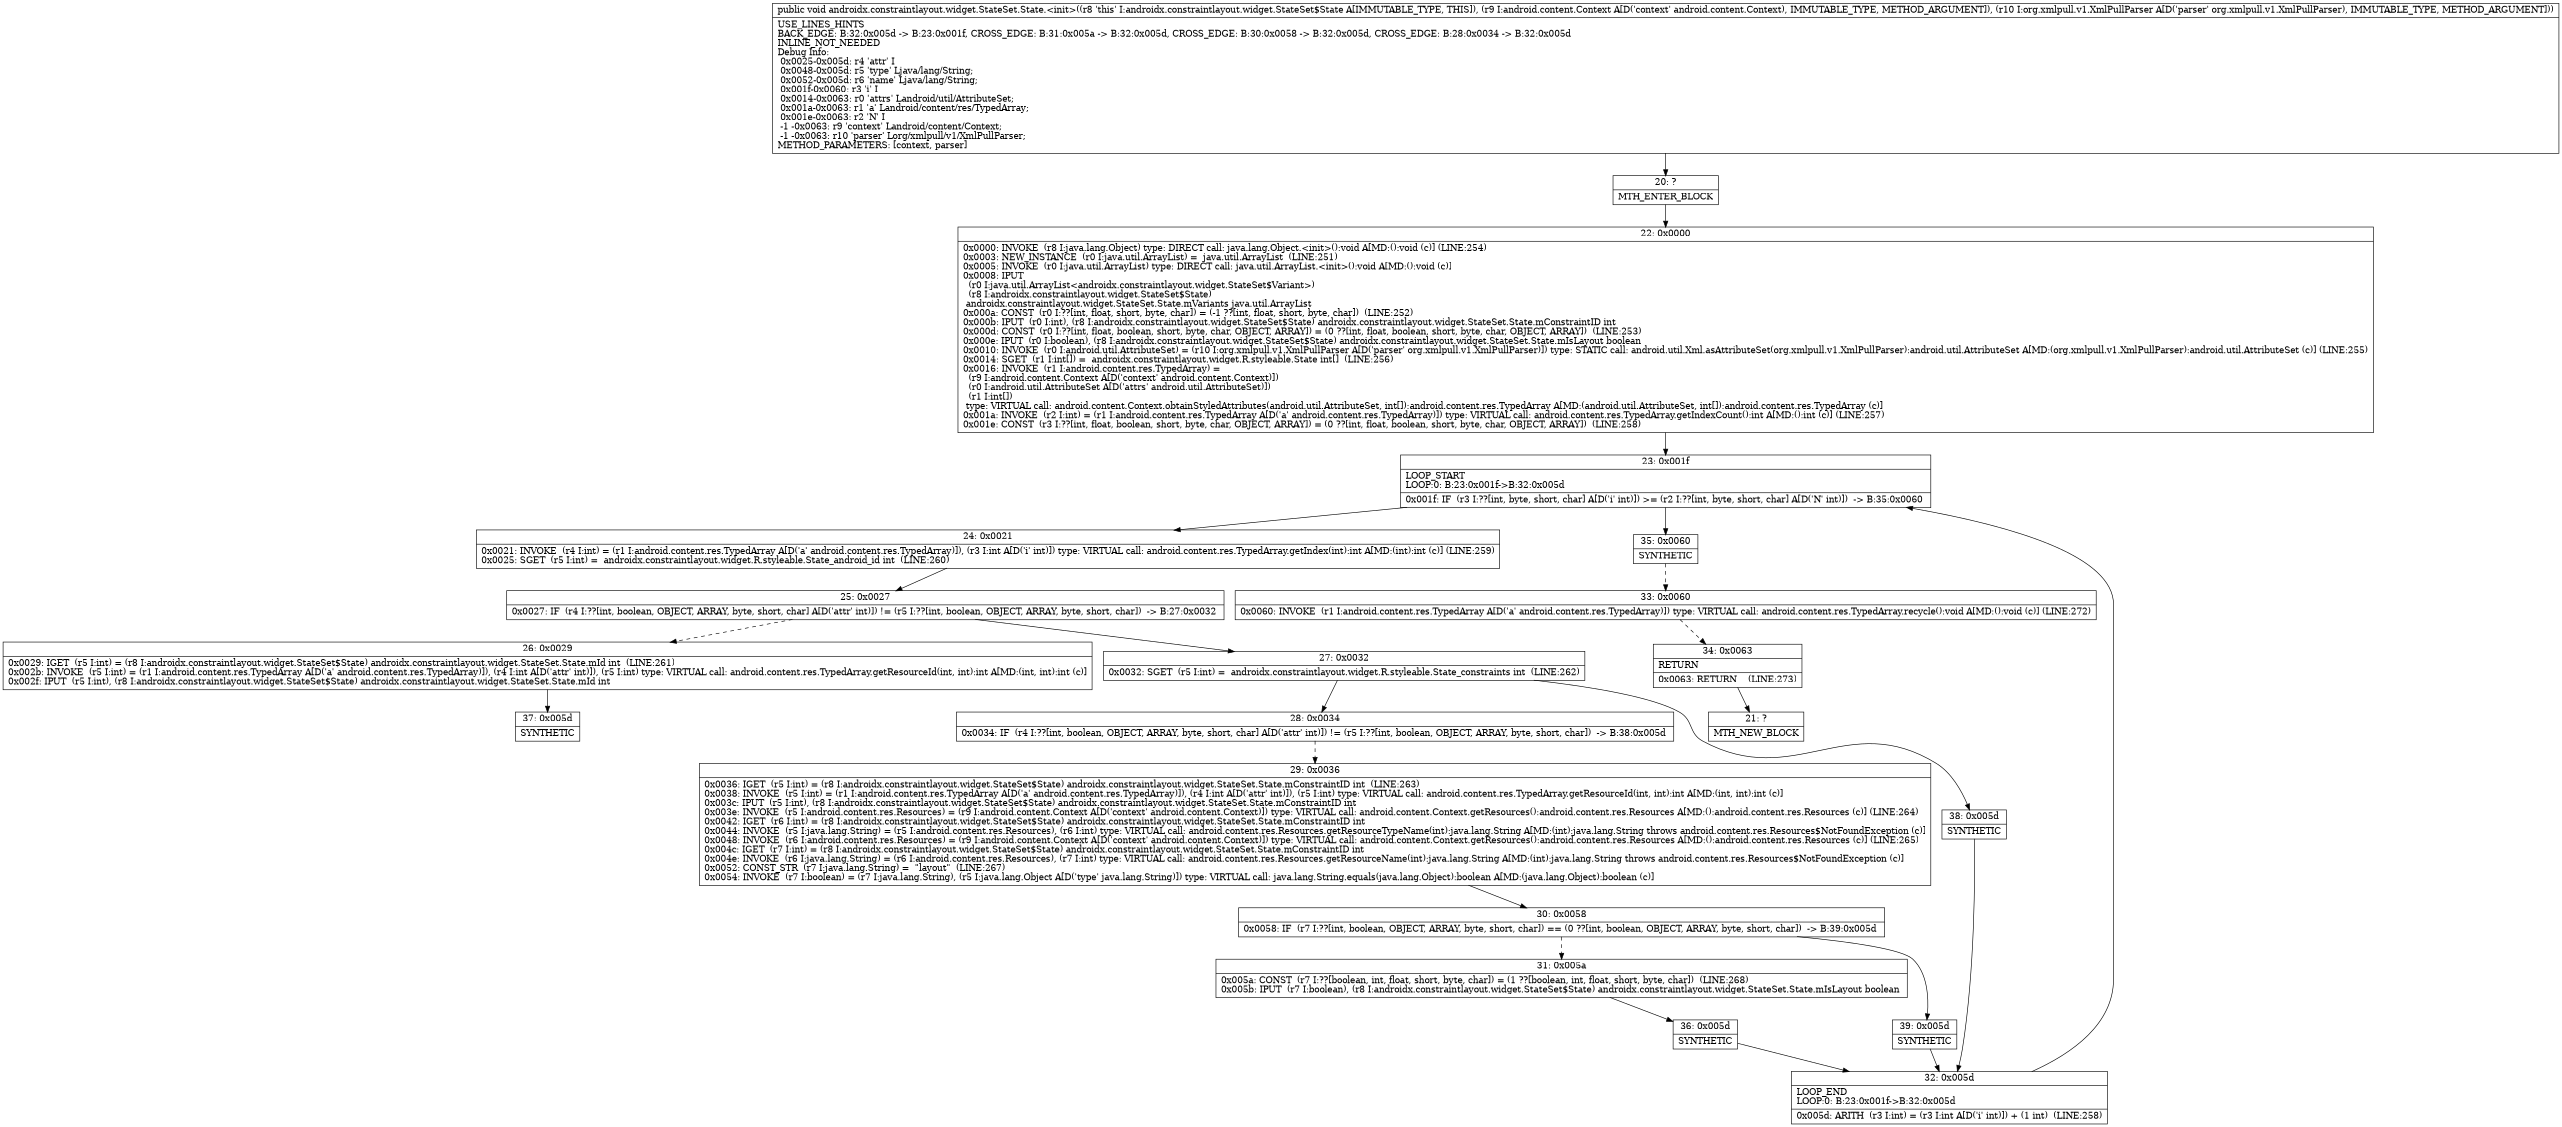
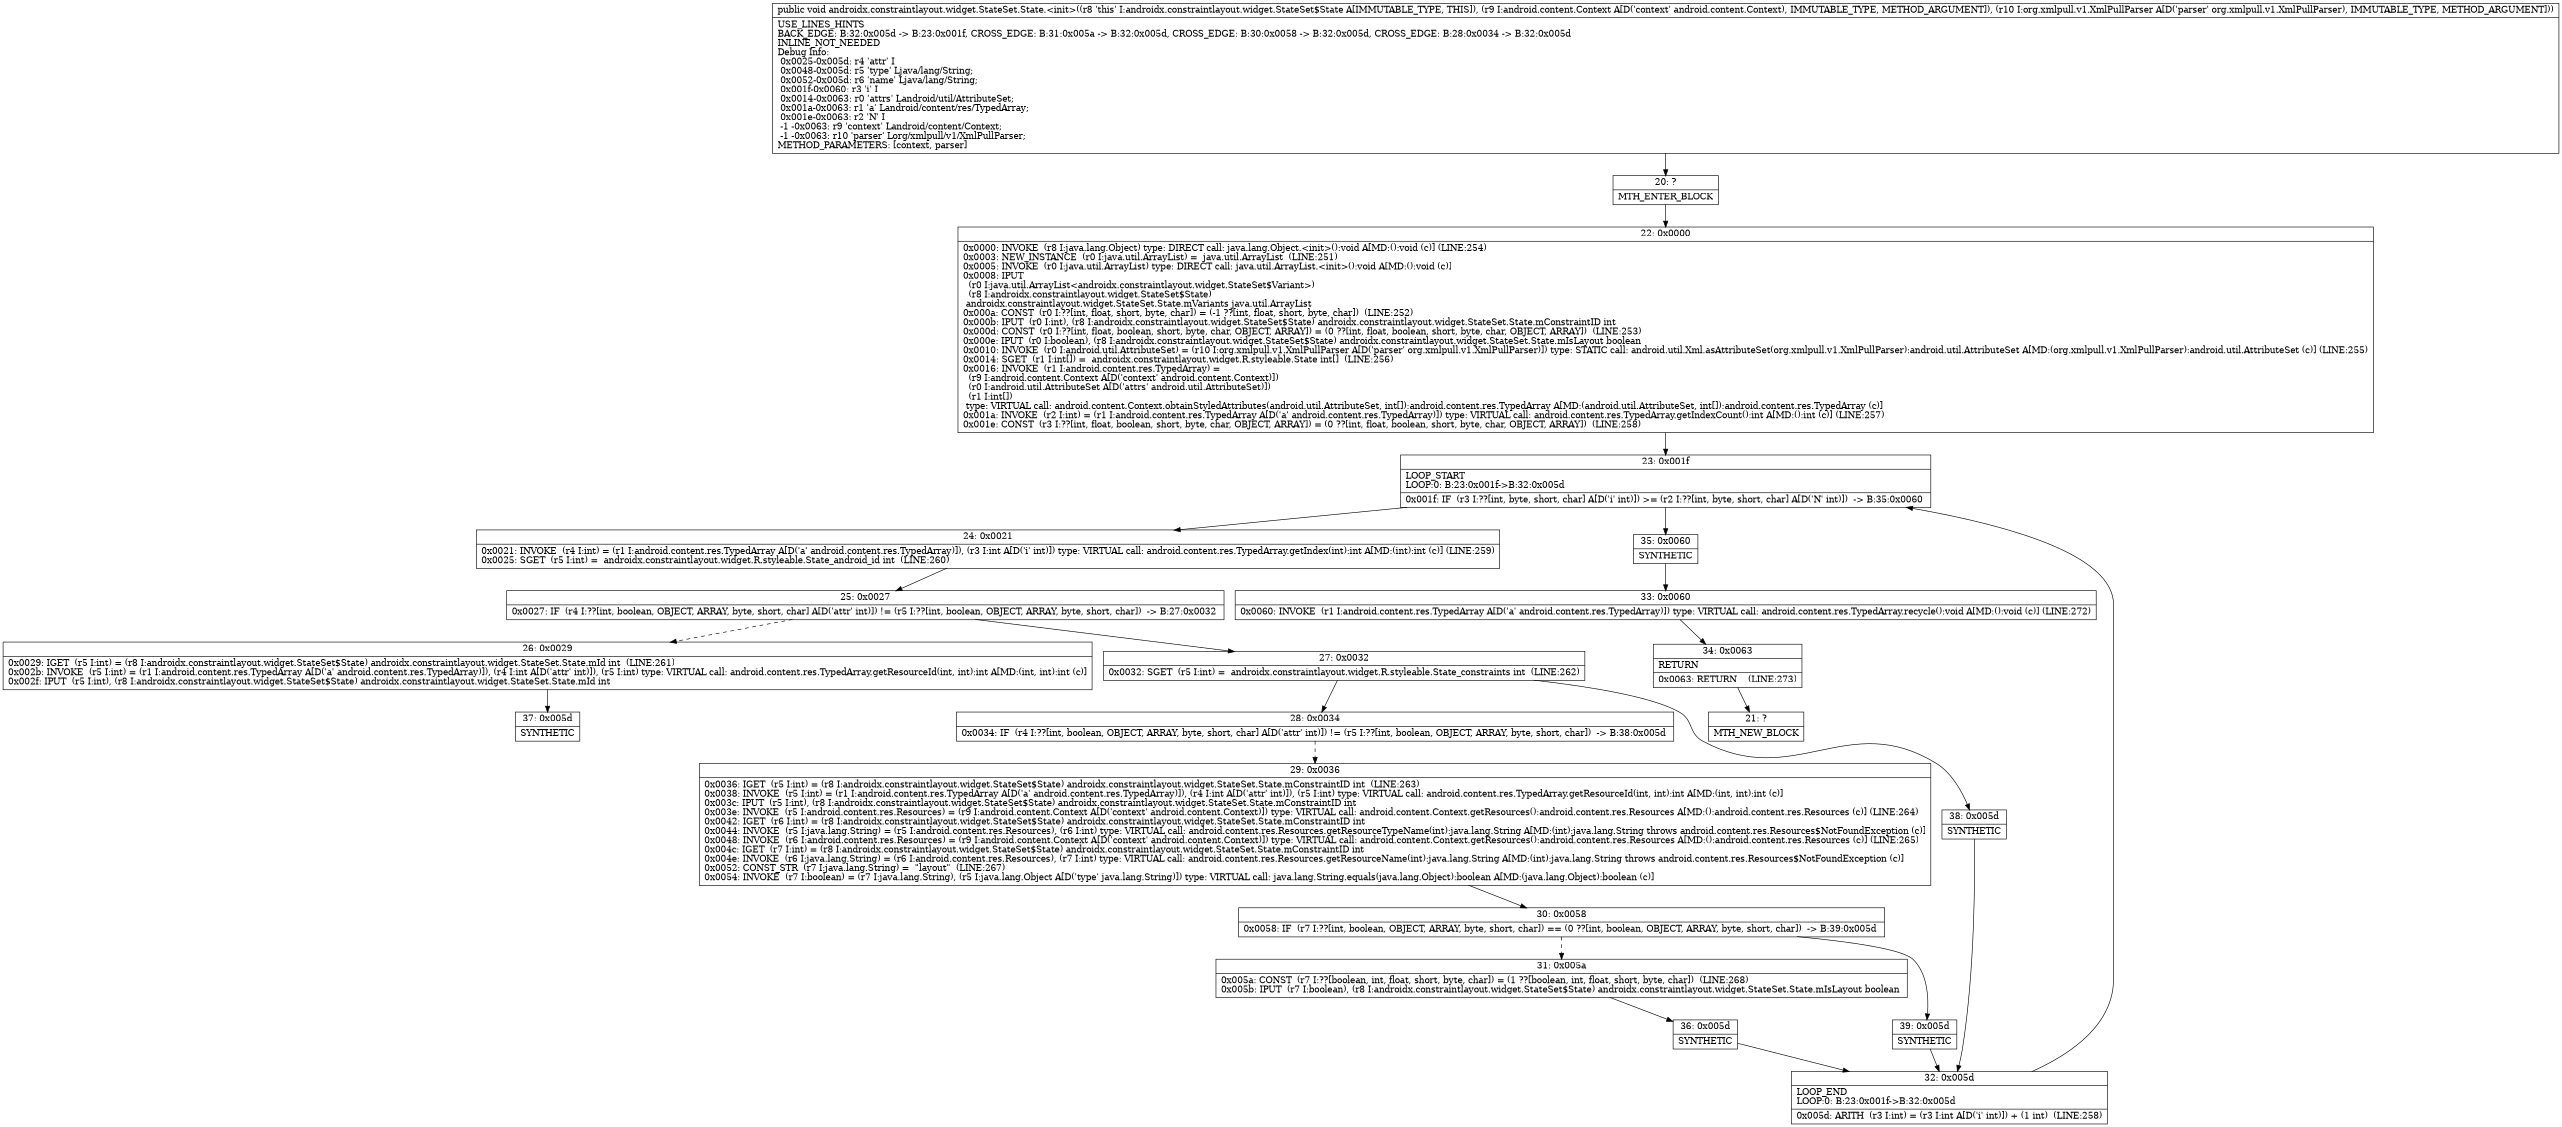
edge "35: 0x0060" -> "33: 0x0060": style dashed -> solid
edge "33: 0x0060" -> "34: 0x0063": style dashed -> solid
